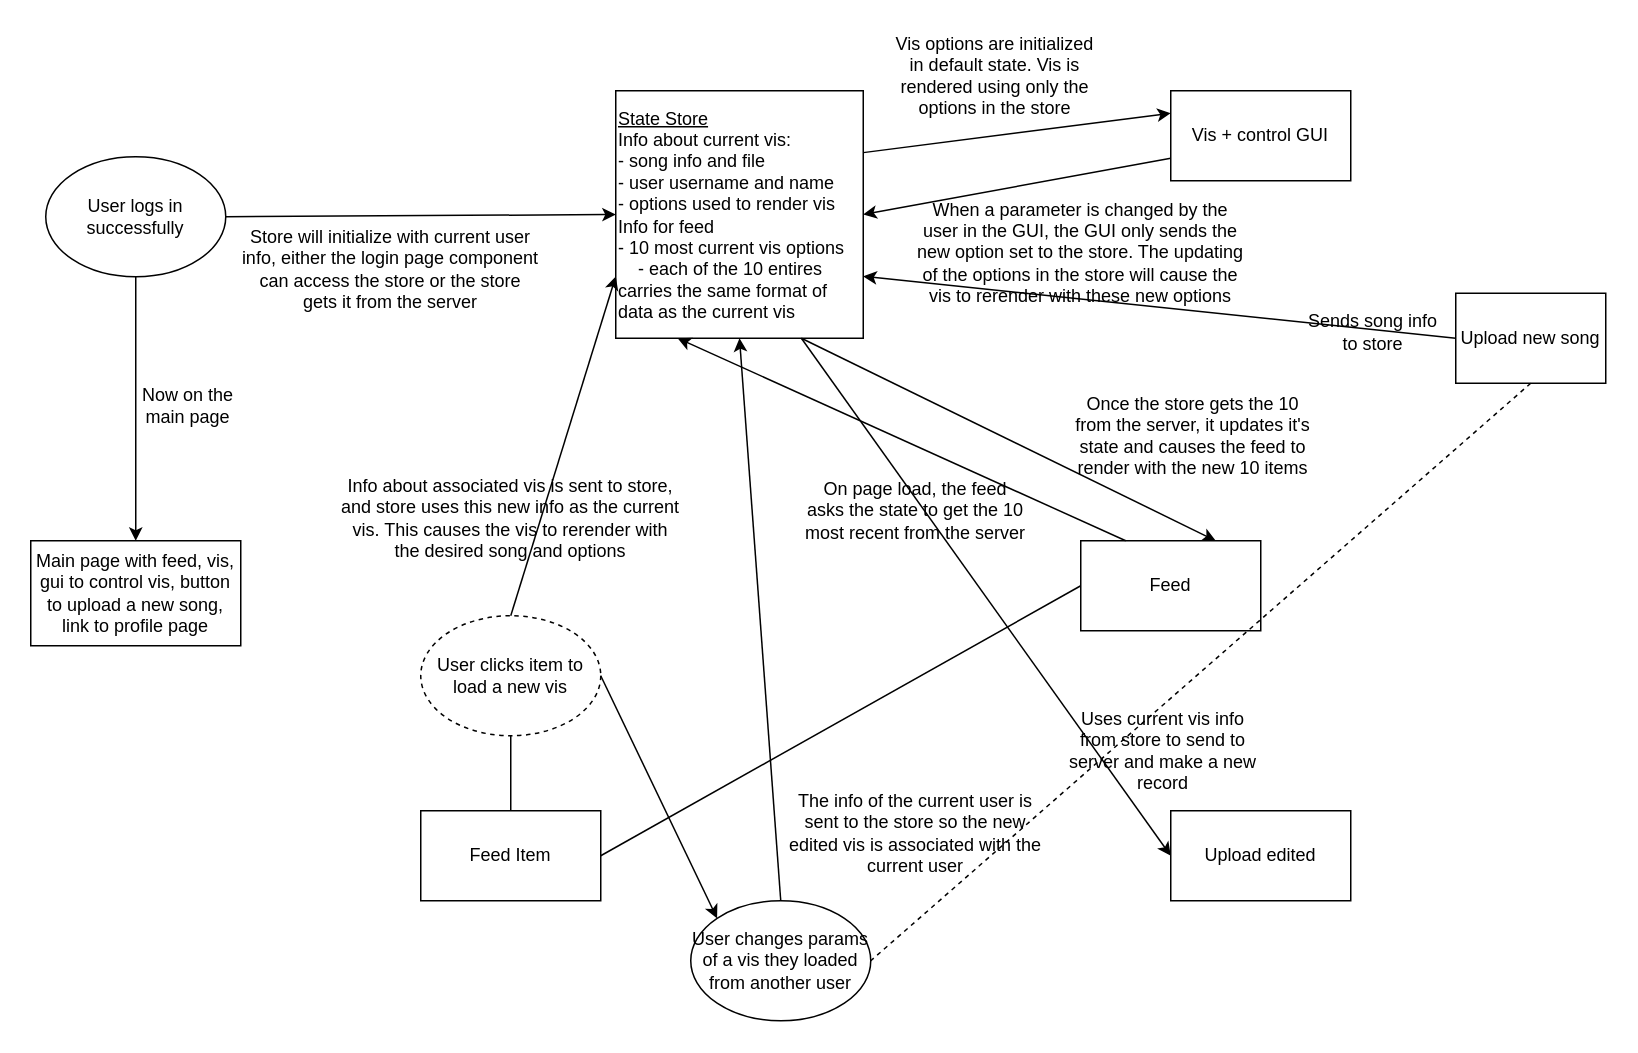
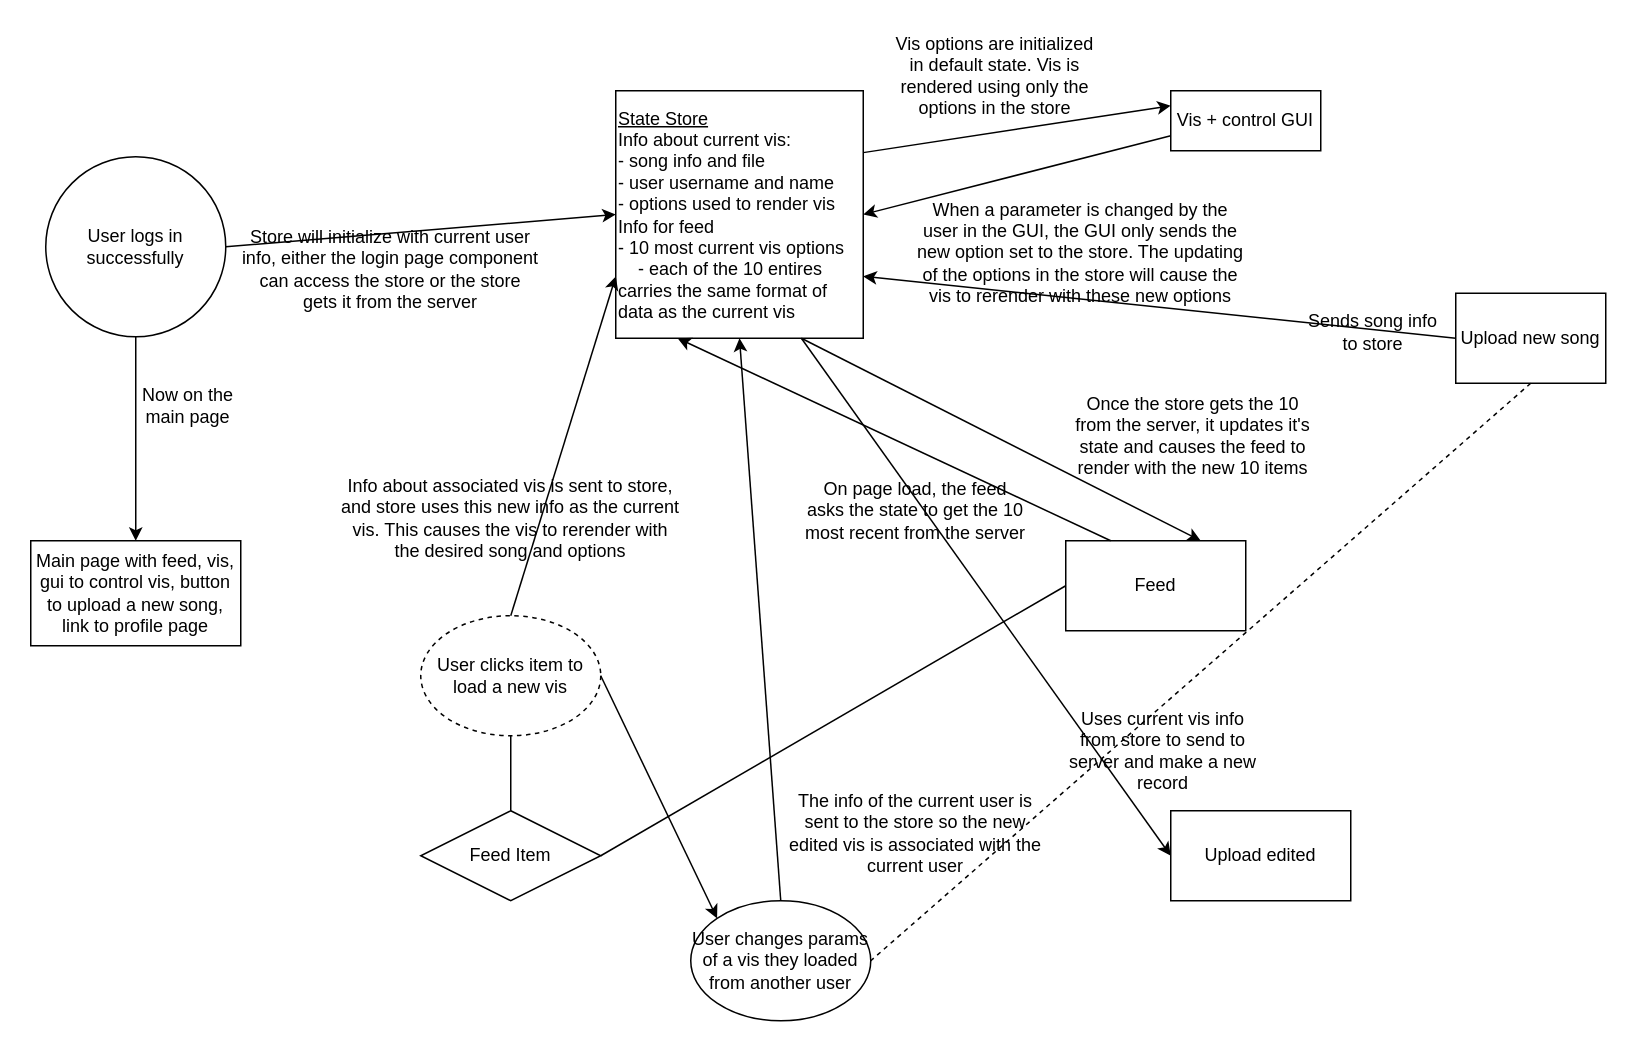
node "Vis + control GUI": size 180x90 -> 150x60
node "User logs in successfully": size 180x120 -> 180x180
node "Feed": moved (1171, 586) -> (1156, 586)
node "Feed Item": shape rectangle -> diamond
